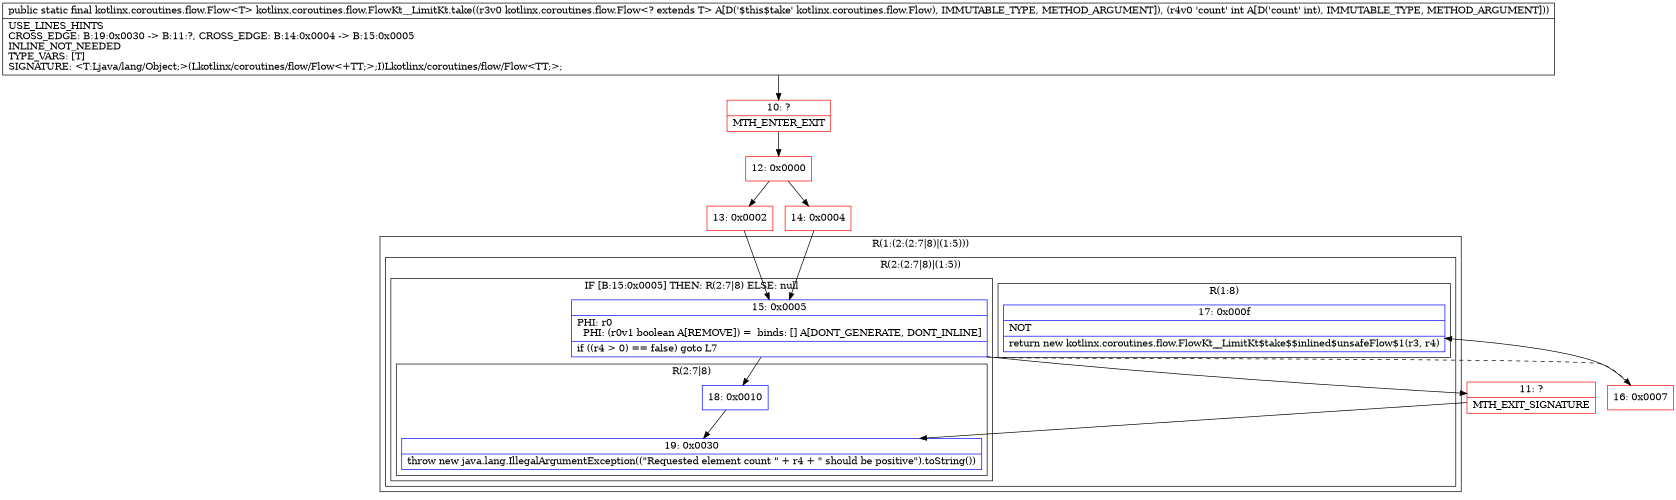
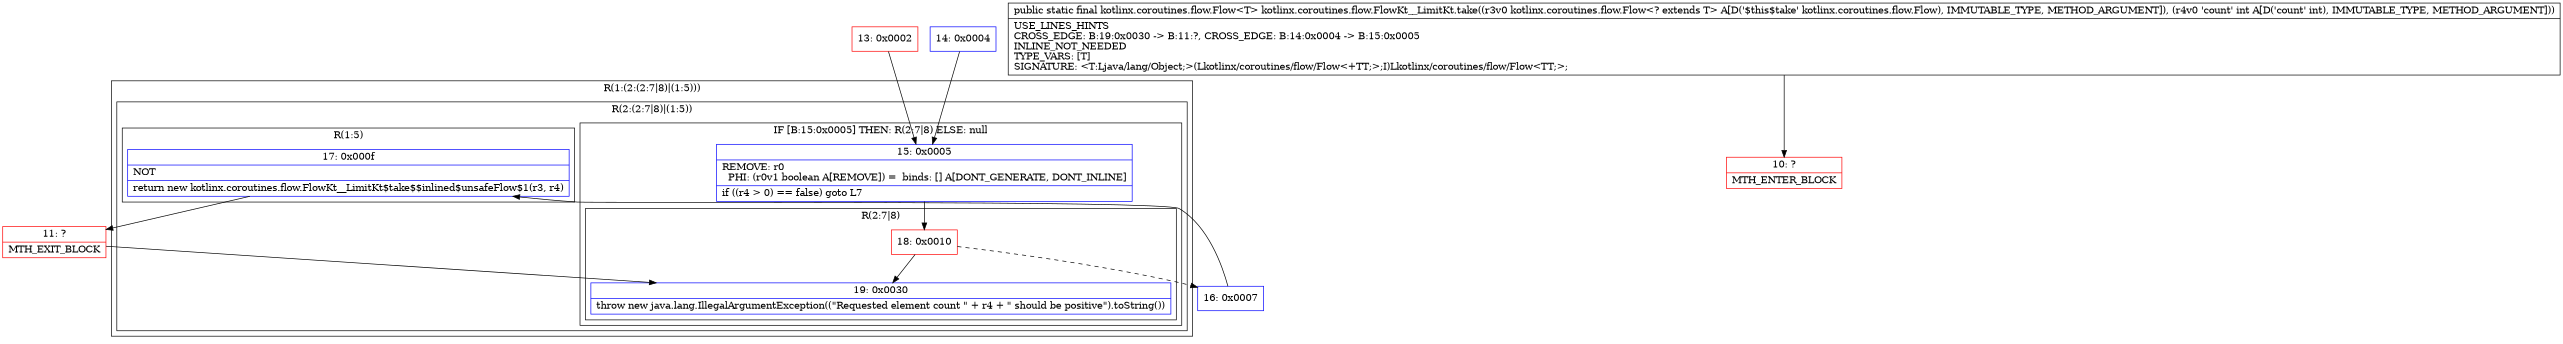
node "10: ?": text "MTH_ENTER_EXIT" -> "MTH_ENTER_BLOCK"
node "12: 0x0000": removed
node "14: 0x0004": color red -> blue
cluster "R(1:8)": label "R(1:8)" -> "R(1:5)"
node "15: 0x0005": text "PHI: r0" -> "REMOVE: r0"
edge "15: 0x0005" -> "16: 0x0007": now "18: 0x0010" -> "16: 0x0007"
edge "15: 0x0005" -> "11: ?": now "17: 0x000f" -> "11: ?"
node "18: 0x0010": color blue -> red
node "16: 0x0007": color red -> blue
node "11: ?": text "MTH_EXIT_SIGNATURE" -> "MTH_EXIT_BLOCK"
